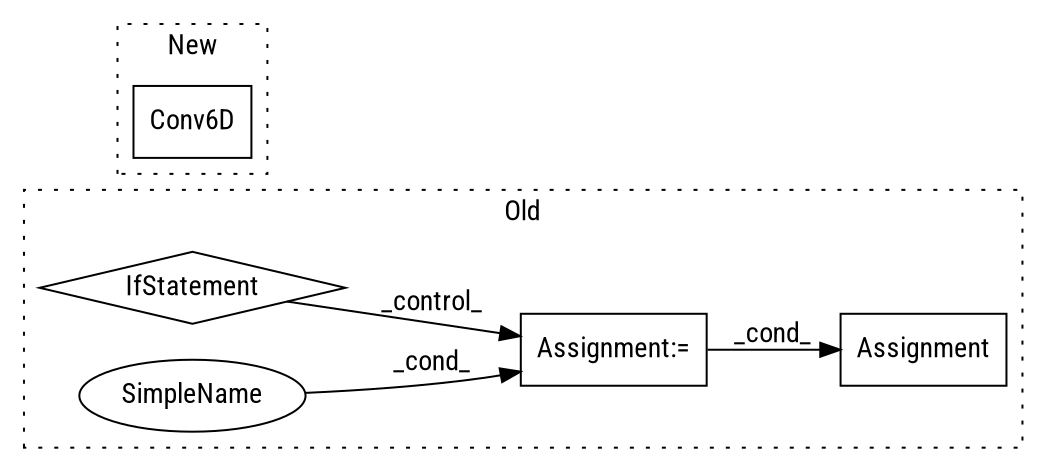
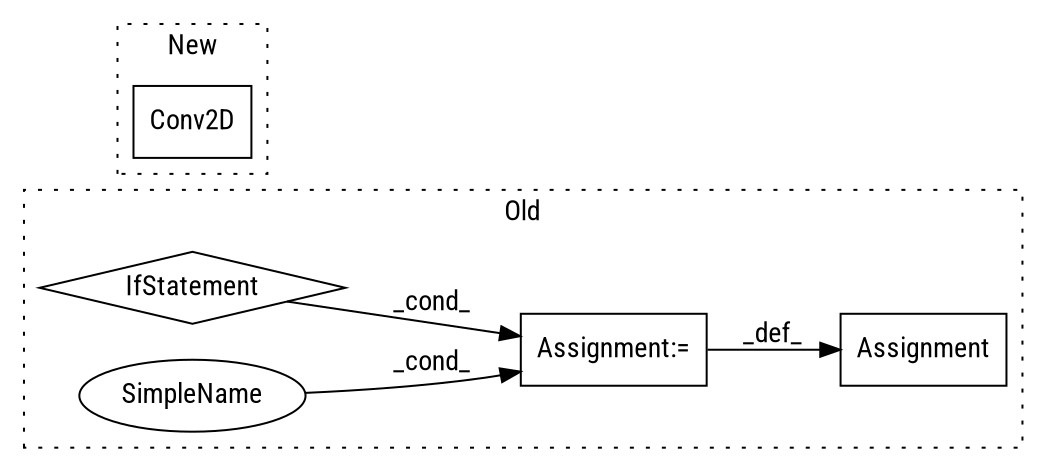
node "Conv6D": label "Conv6D" -> "Conv2D"
edge "IfStatement" -> "Assignment:=": label "_control_" -> "_cond_"
edge "Assignment:=" -> "Assignment": label "_cond_" -> "_def_"
